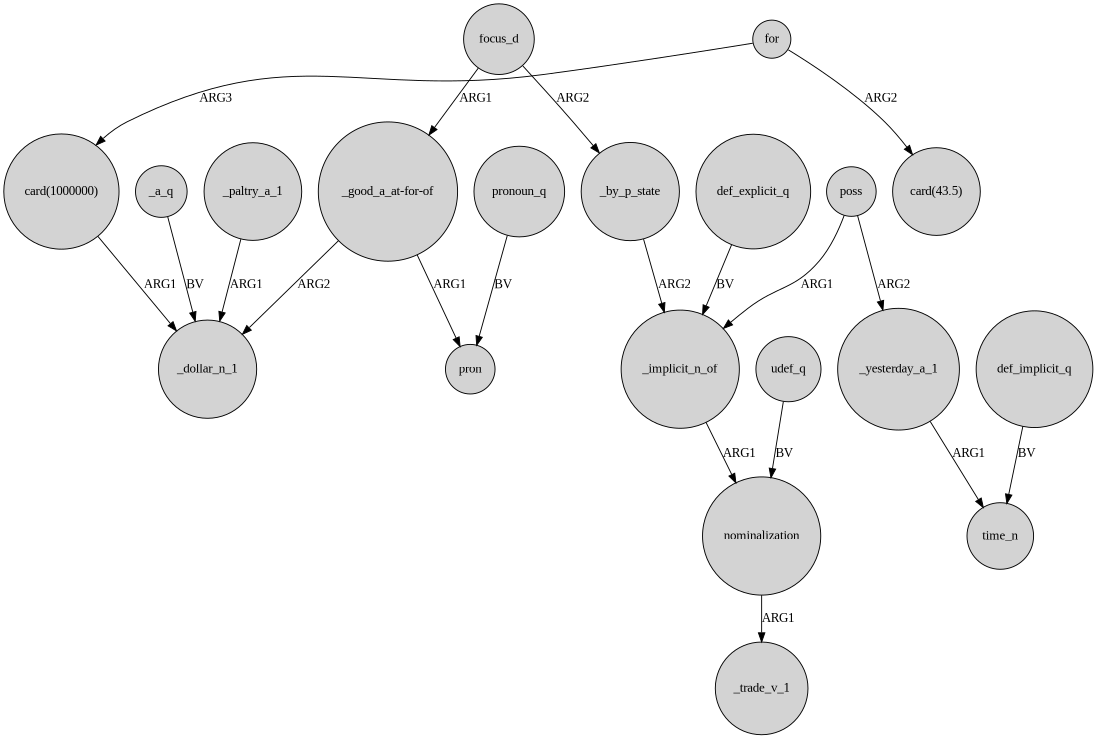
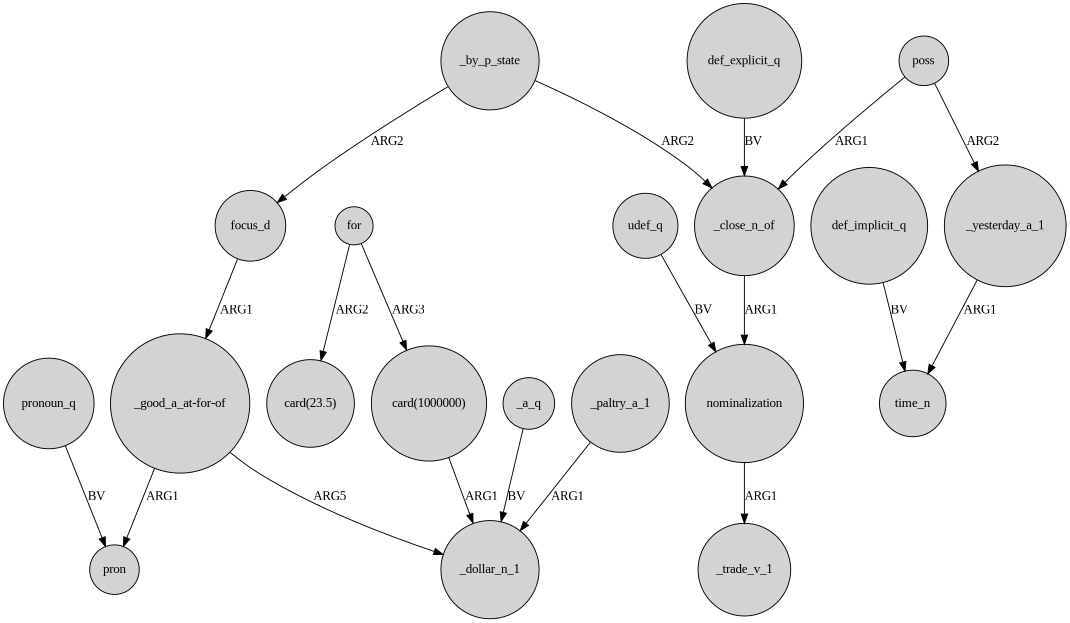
edge "focus_d" -> "_by_p_state": reversed
node "card(43.5)": label "card(43.5)" -> "card(23.5)"
edge "_good_a_at-for-of" -> "_dollar_n_1": label "ARG2" -> "ARG5"
node "_implicit_n_of": label "_implicit_n_of" -> "_close_n_of"
